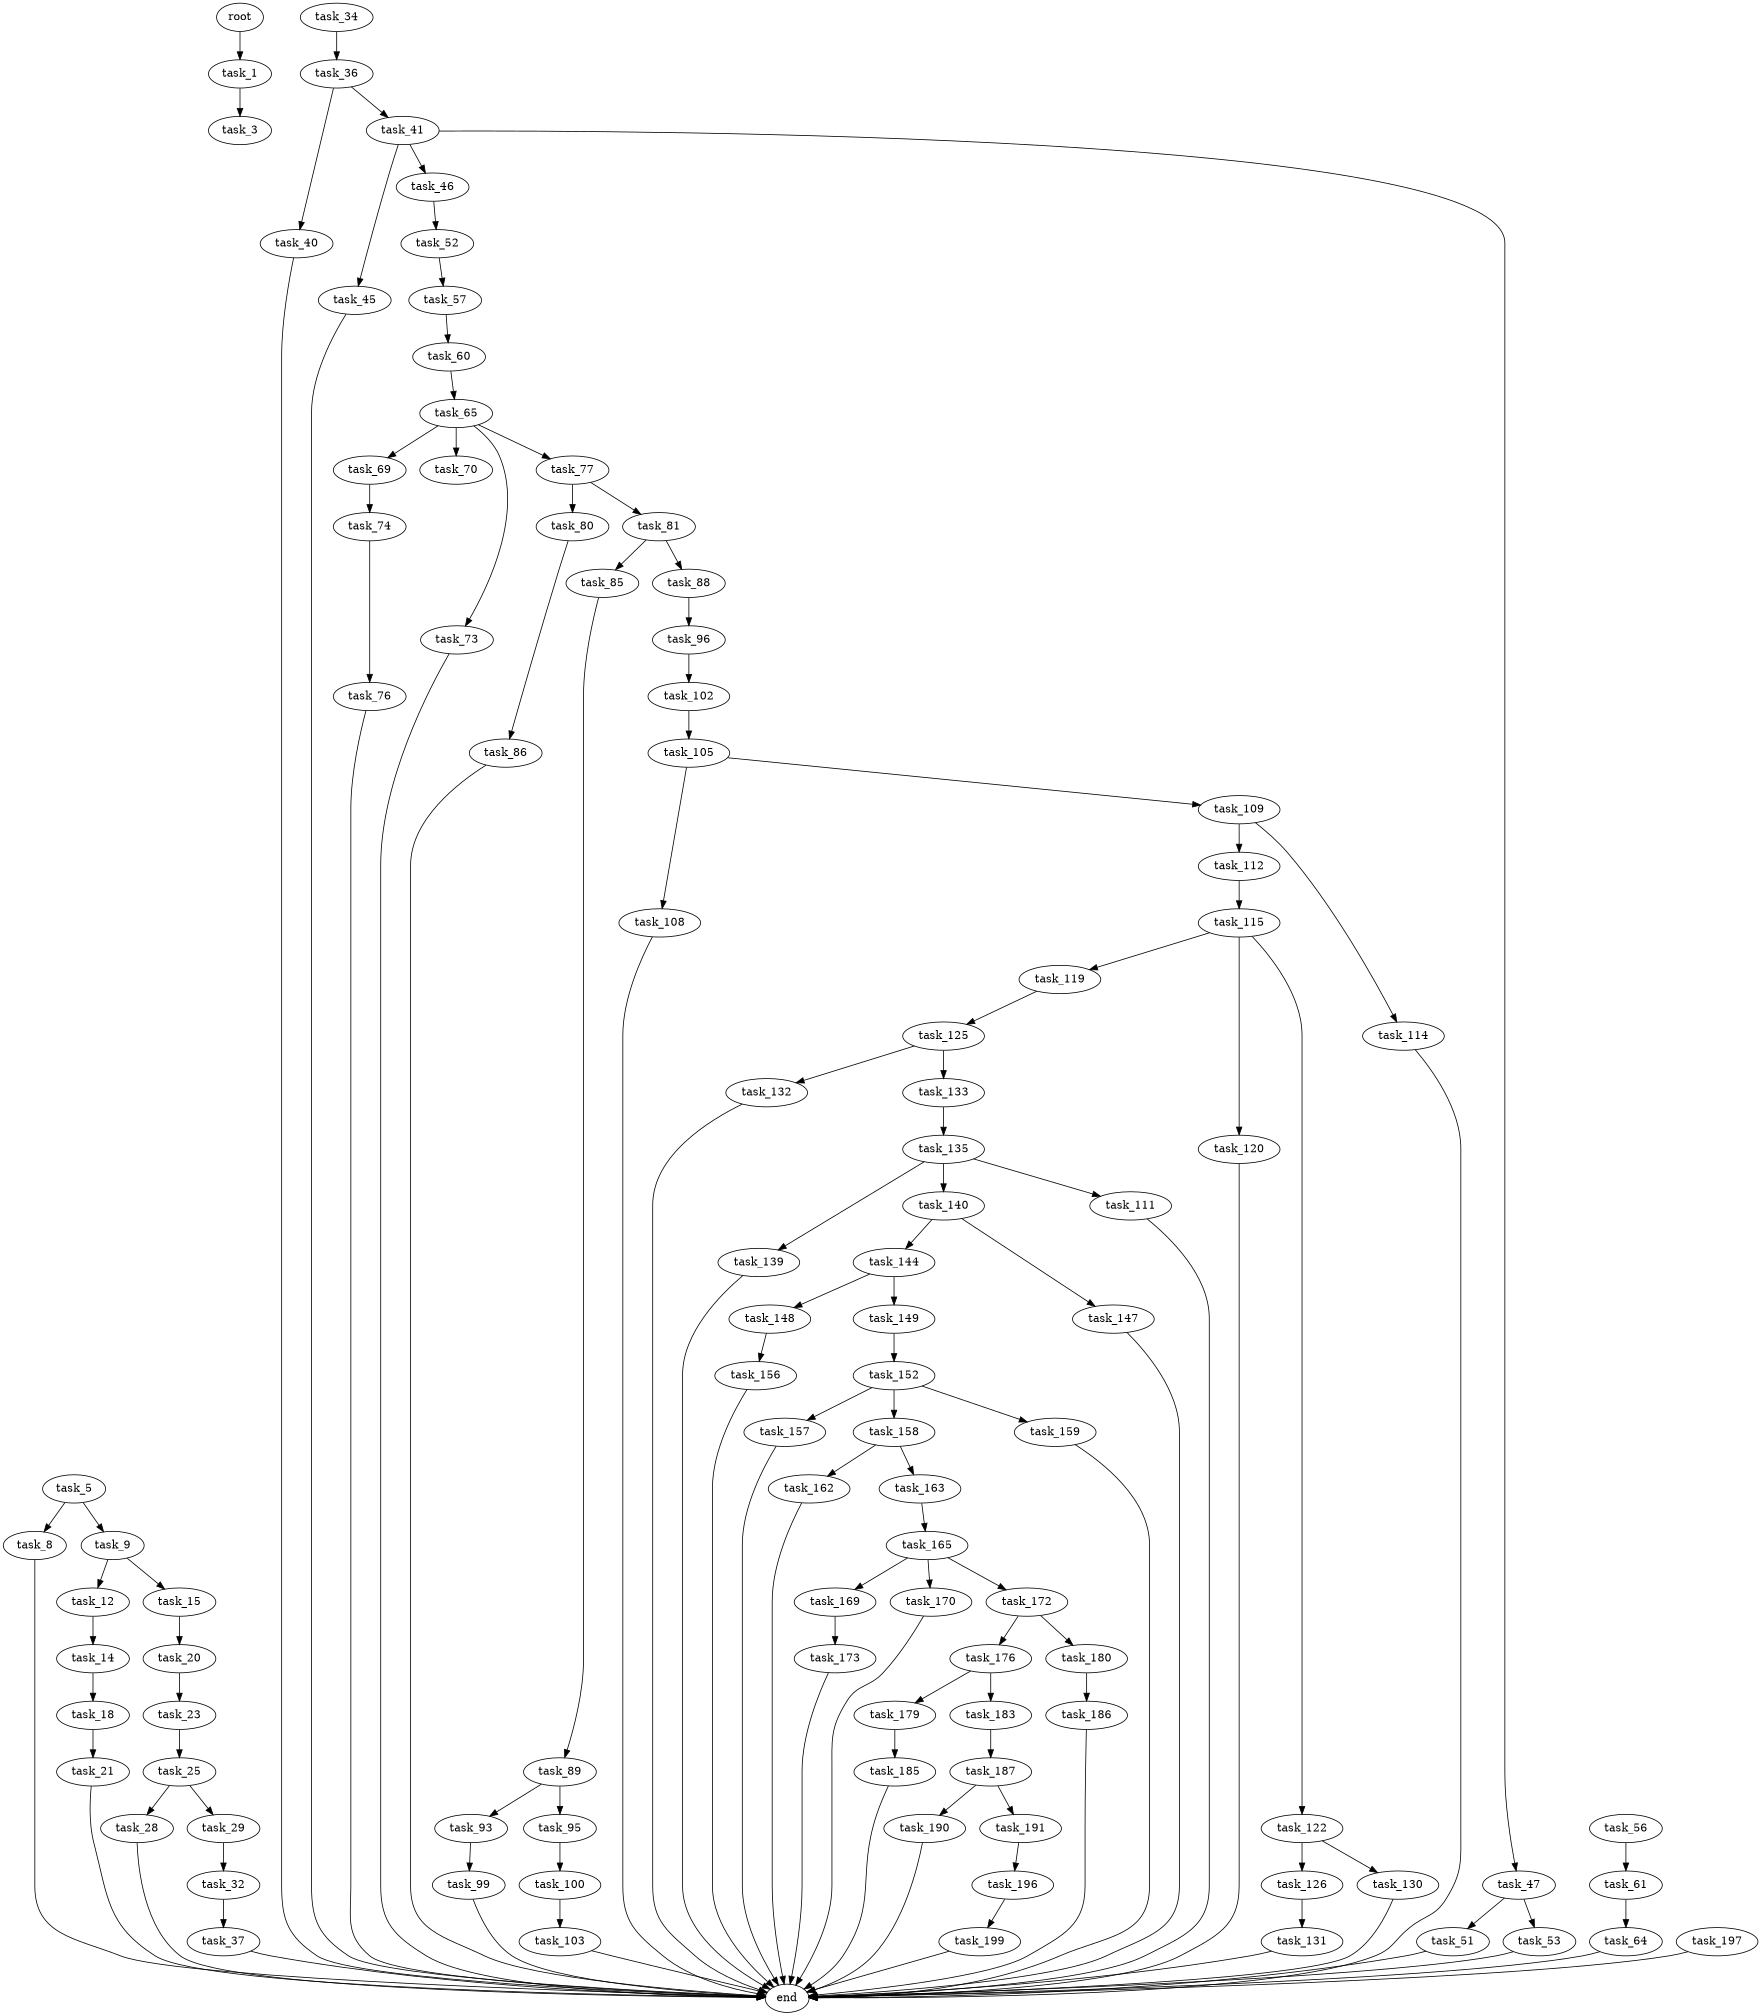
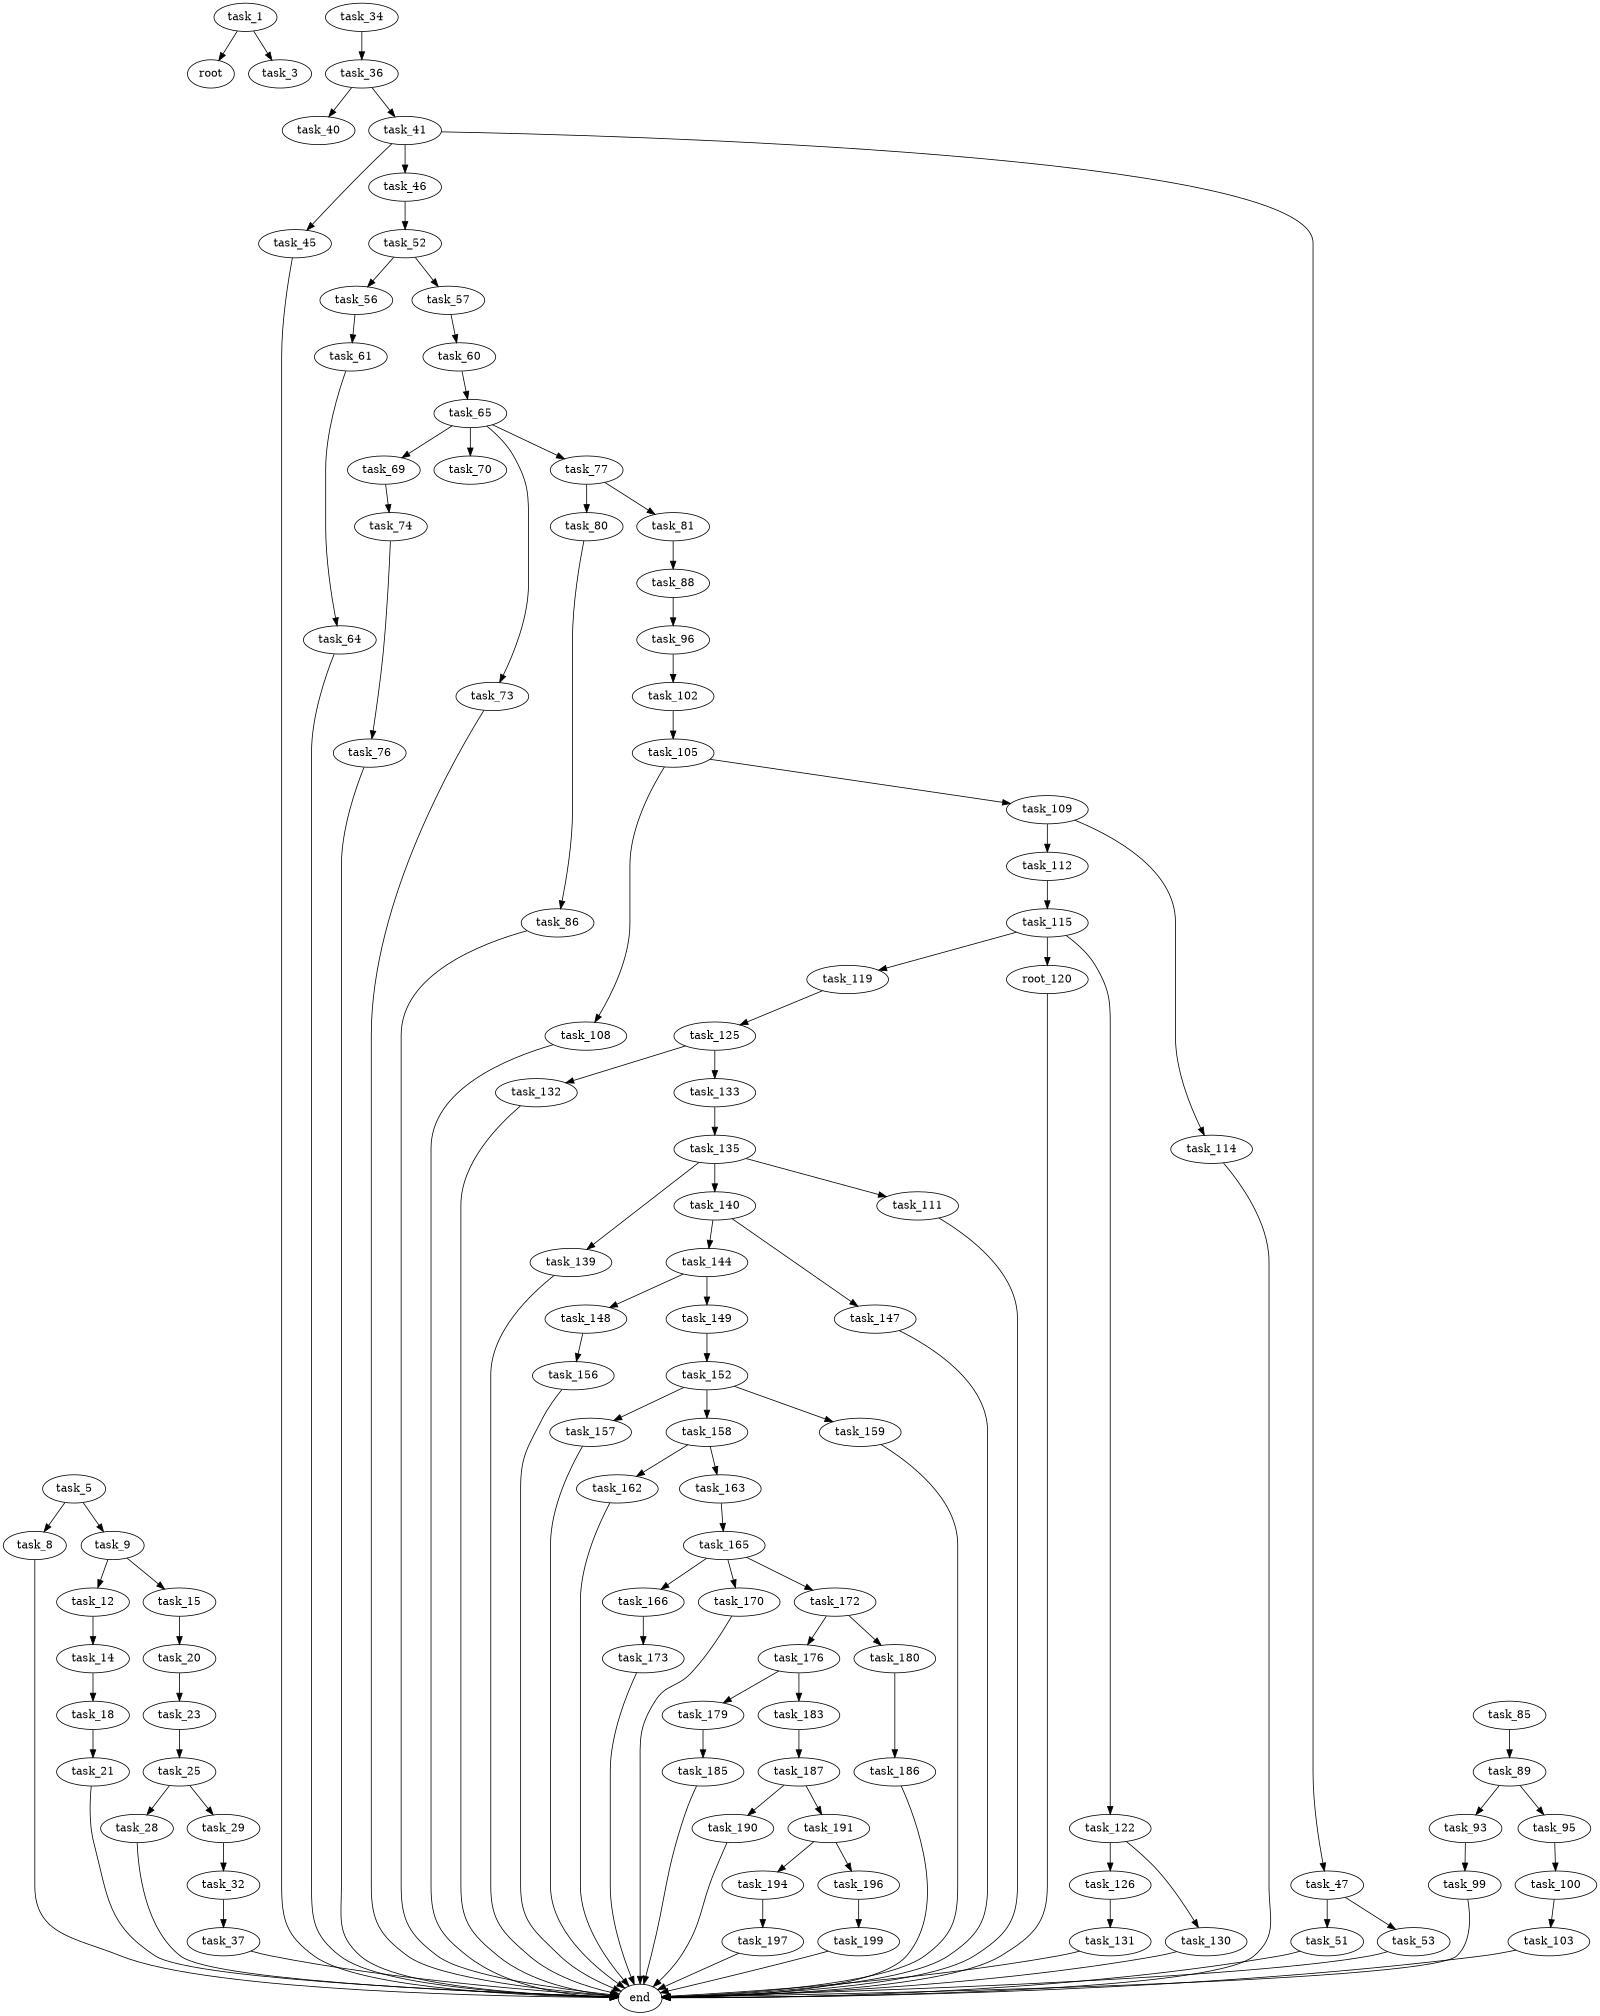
edge "root" -> "task_1": reversed
edge "task_52" -> "task_56": added
edge "task_81" -> "task_85": removed
node "task_120": label "task_120" -> "root_120"
edge "task_40" -> "end": removed
node "task_169": label "task_169" -> "task_166"
node "task_194": added
